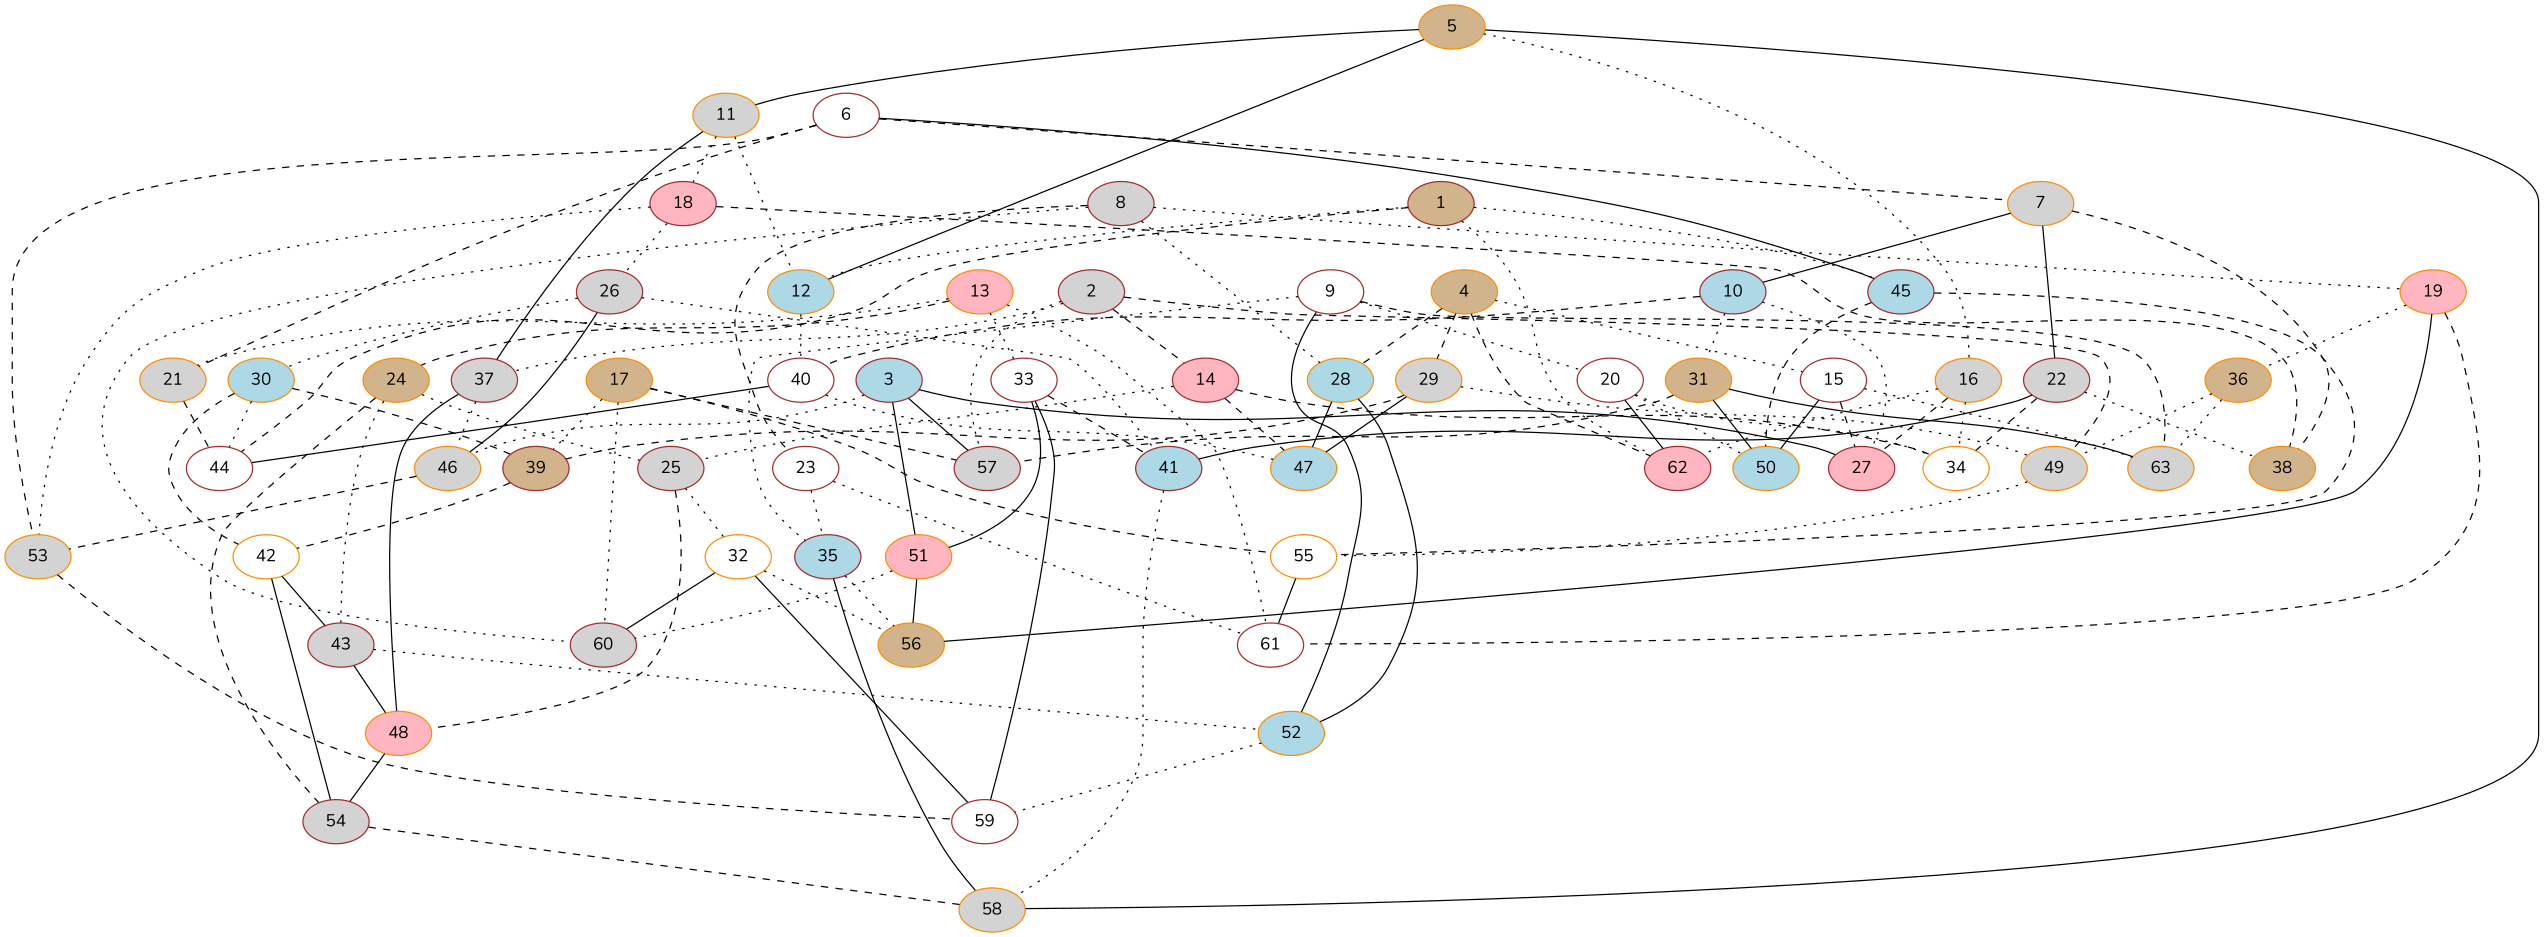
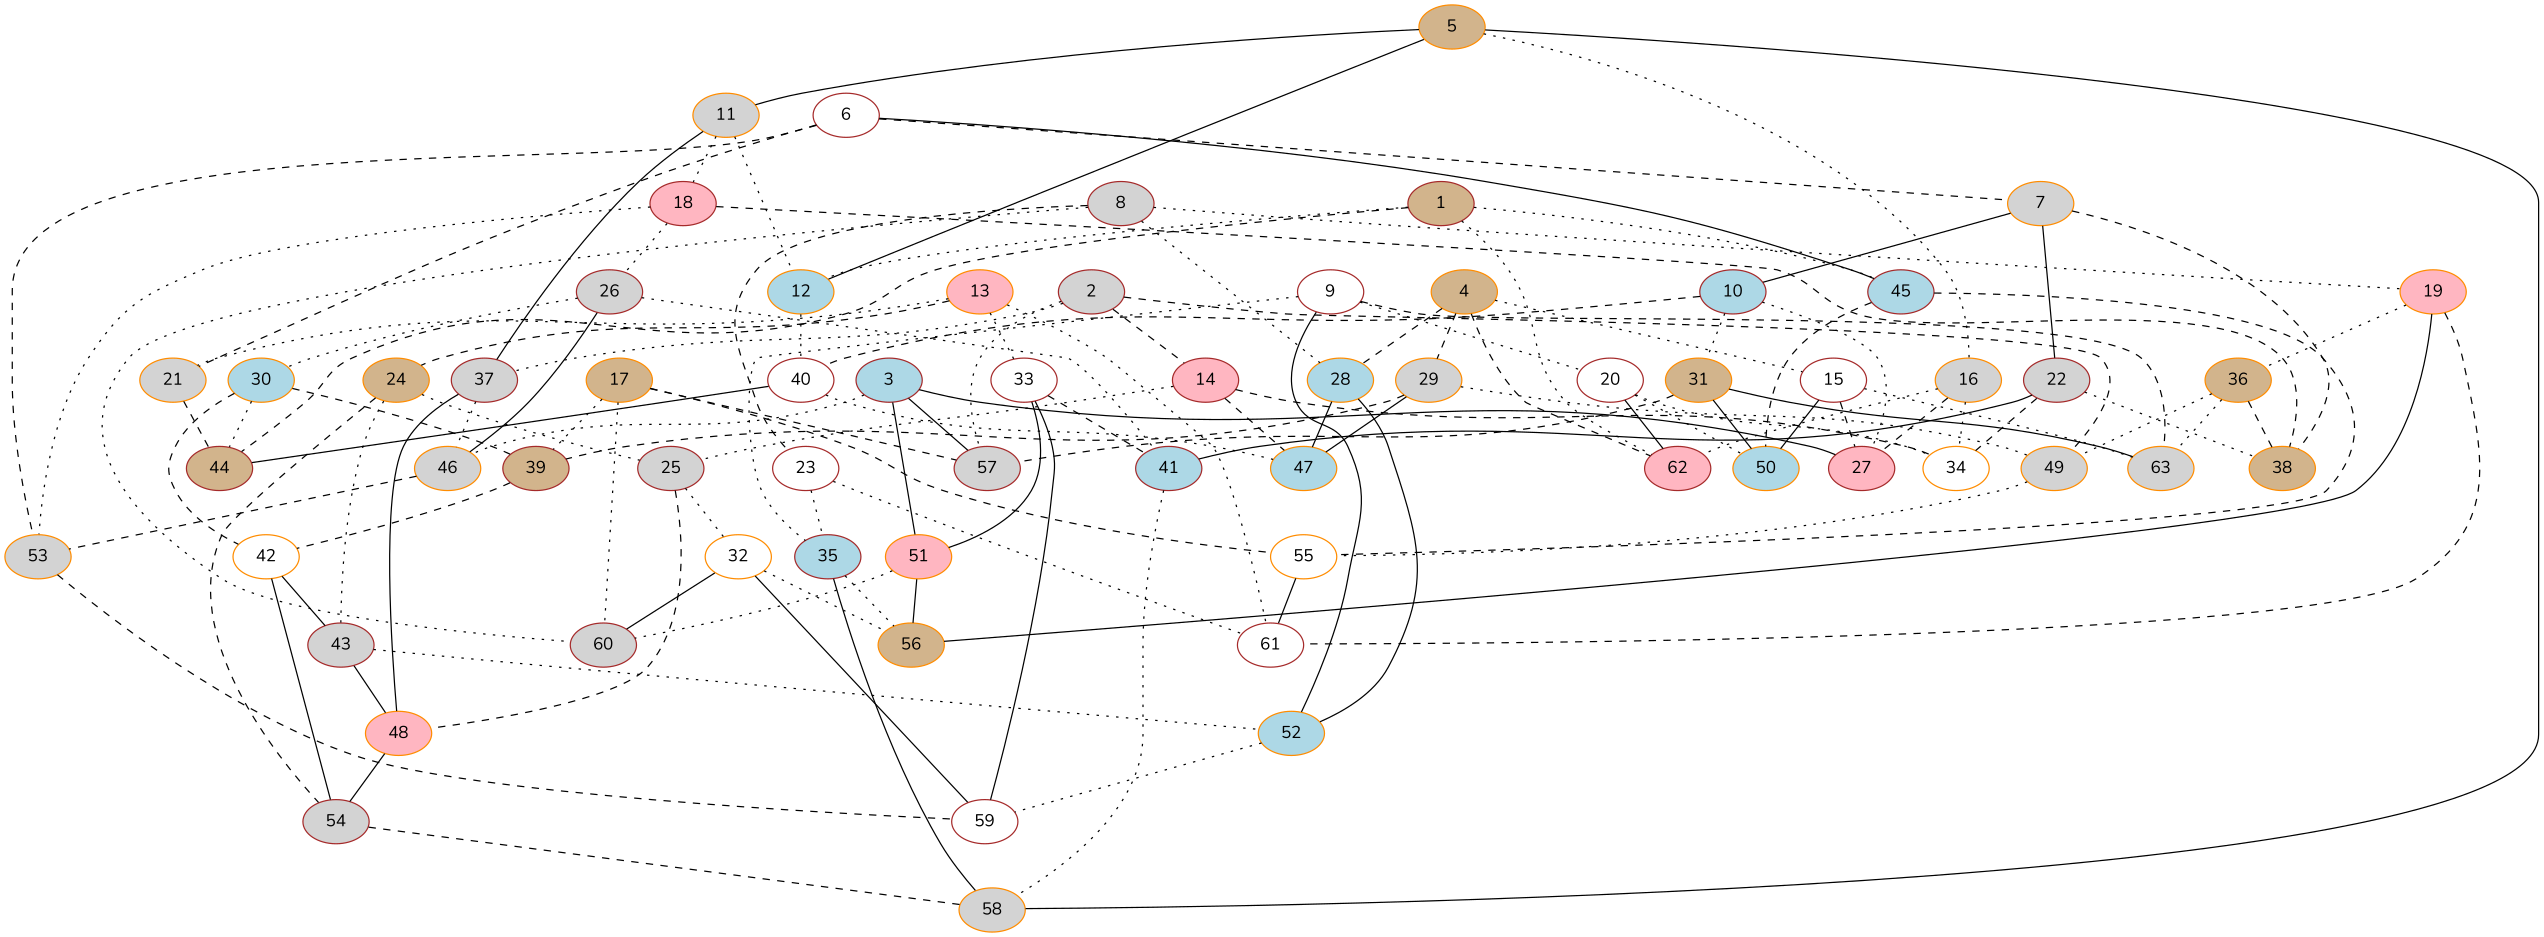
edge "36" -- "38": added
node "44": fillcolor white -> tan
